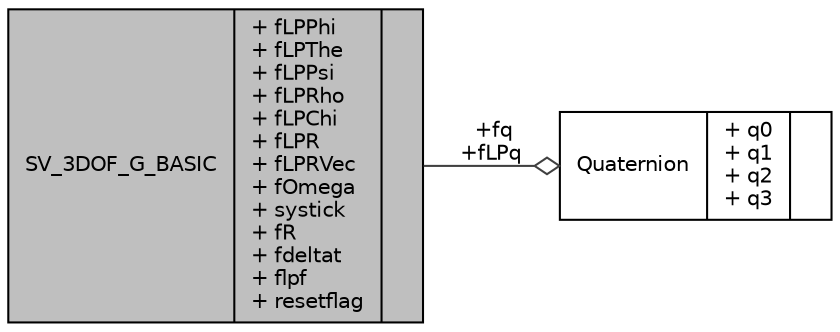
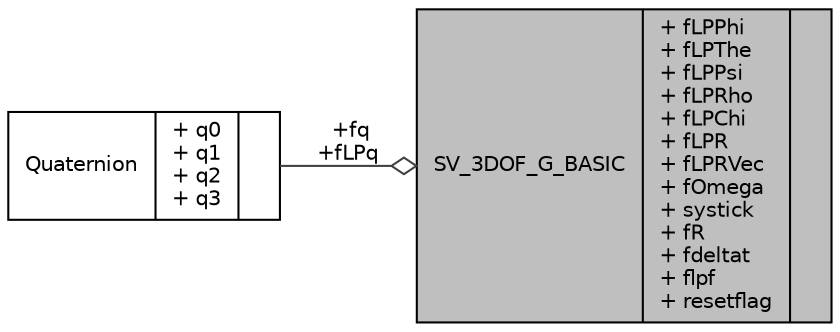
edge "SV_3DOF_G_BASIC" -> "Quaternion": reversed
